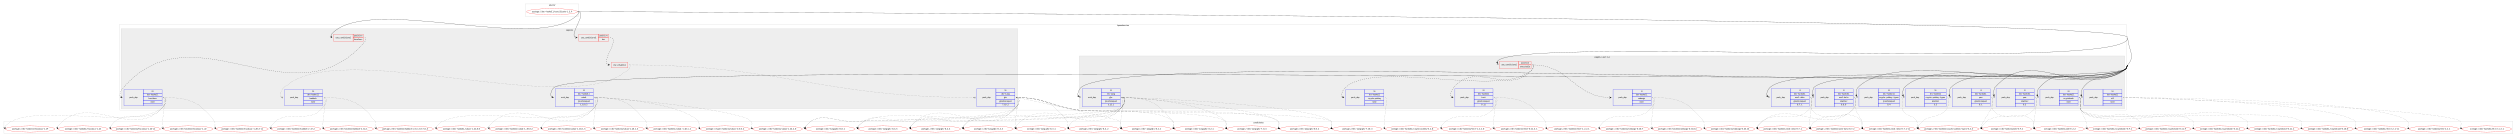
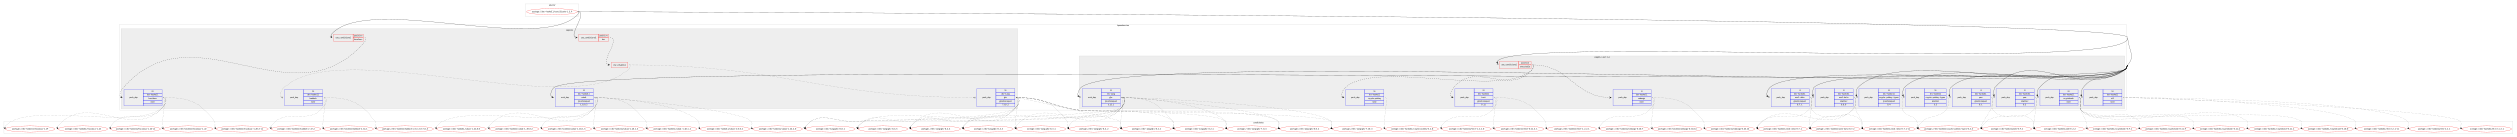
node "portage://types-haskell/cabal-2.0.0.2": label "portage://types-haskell/cabal-2.0.0.2" -> "portage://dev-haskell/cabal-2.0.0.2"
